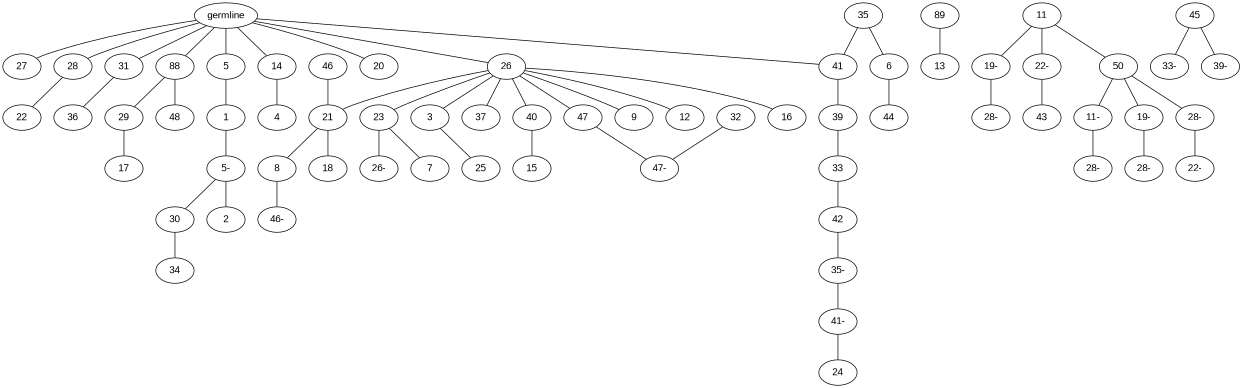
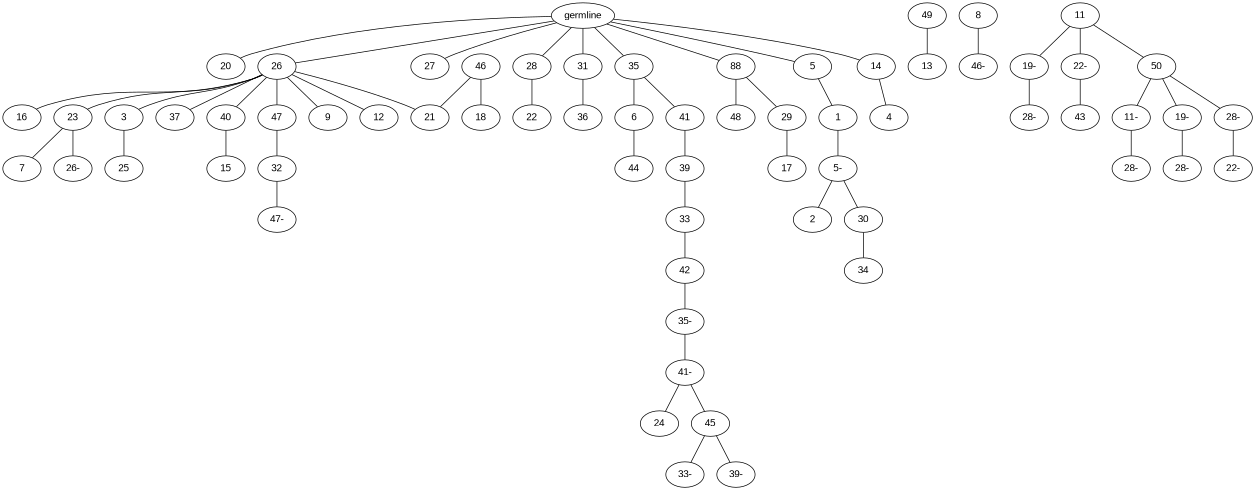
node "89": label "89" -> "49"
edge "germline" -- "41": now "germline" -- "35"
edge "21" -- "8": removed
edge "21" -- "18": now "46" -- "18"
edge "47" -- "47-": now "47" -- "32"
edge "41-" -- "45": added
